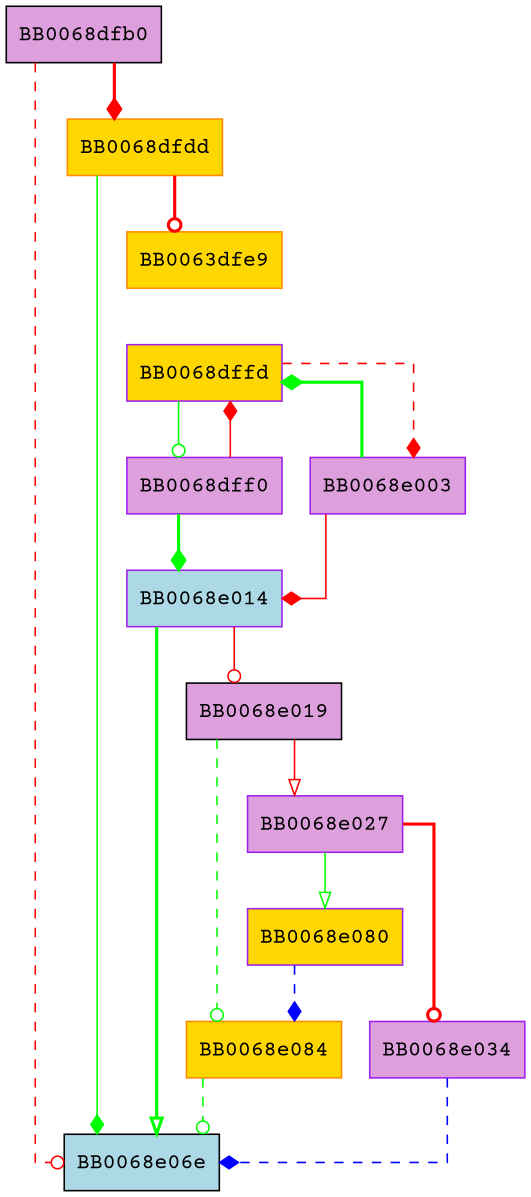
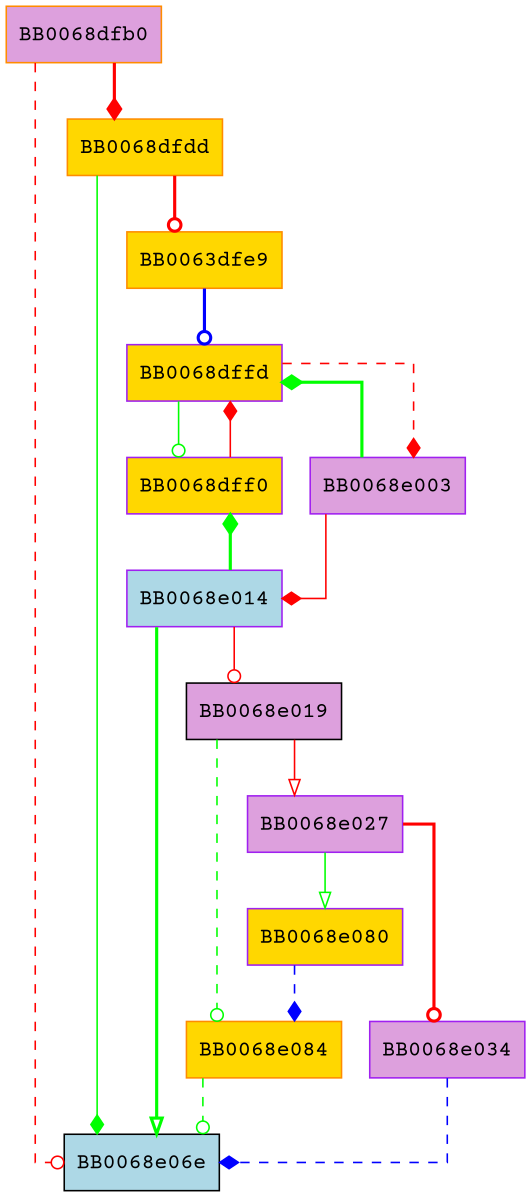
node "BB0068dfb0": color black -> darkorange
edge "BB0063dfe9" -> "BB0068dffd": added
node "BB0068dff0": fillcolor plum -> gold
edge "BB0068dff0" -> "BB0068e014": reversed
